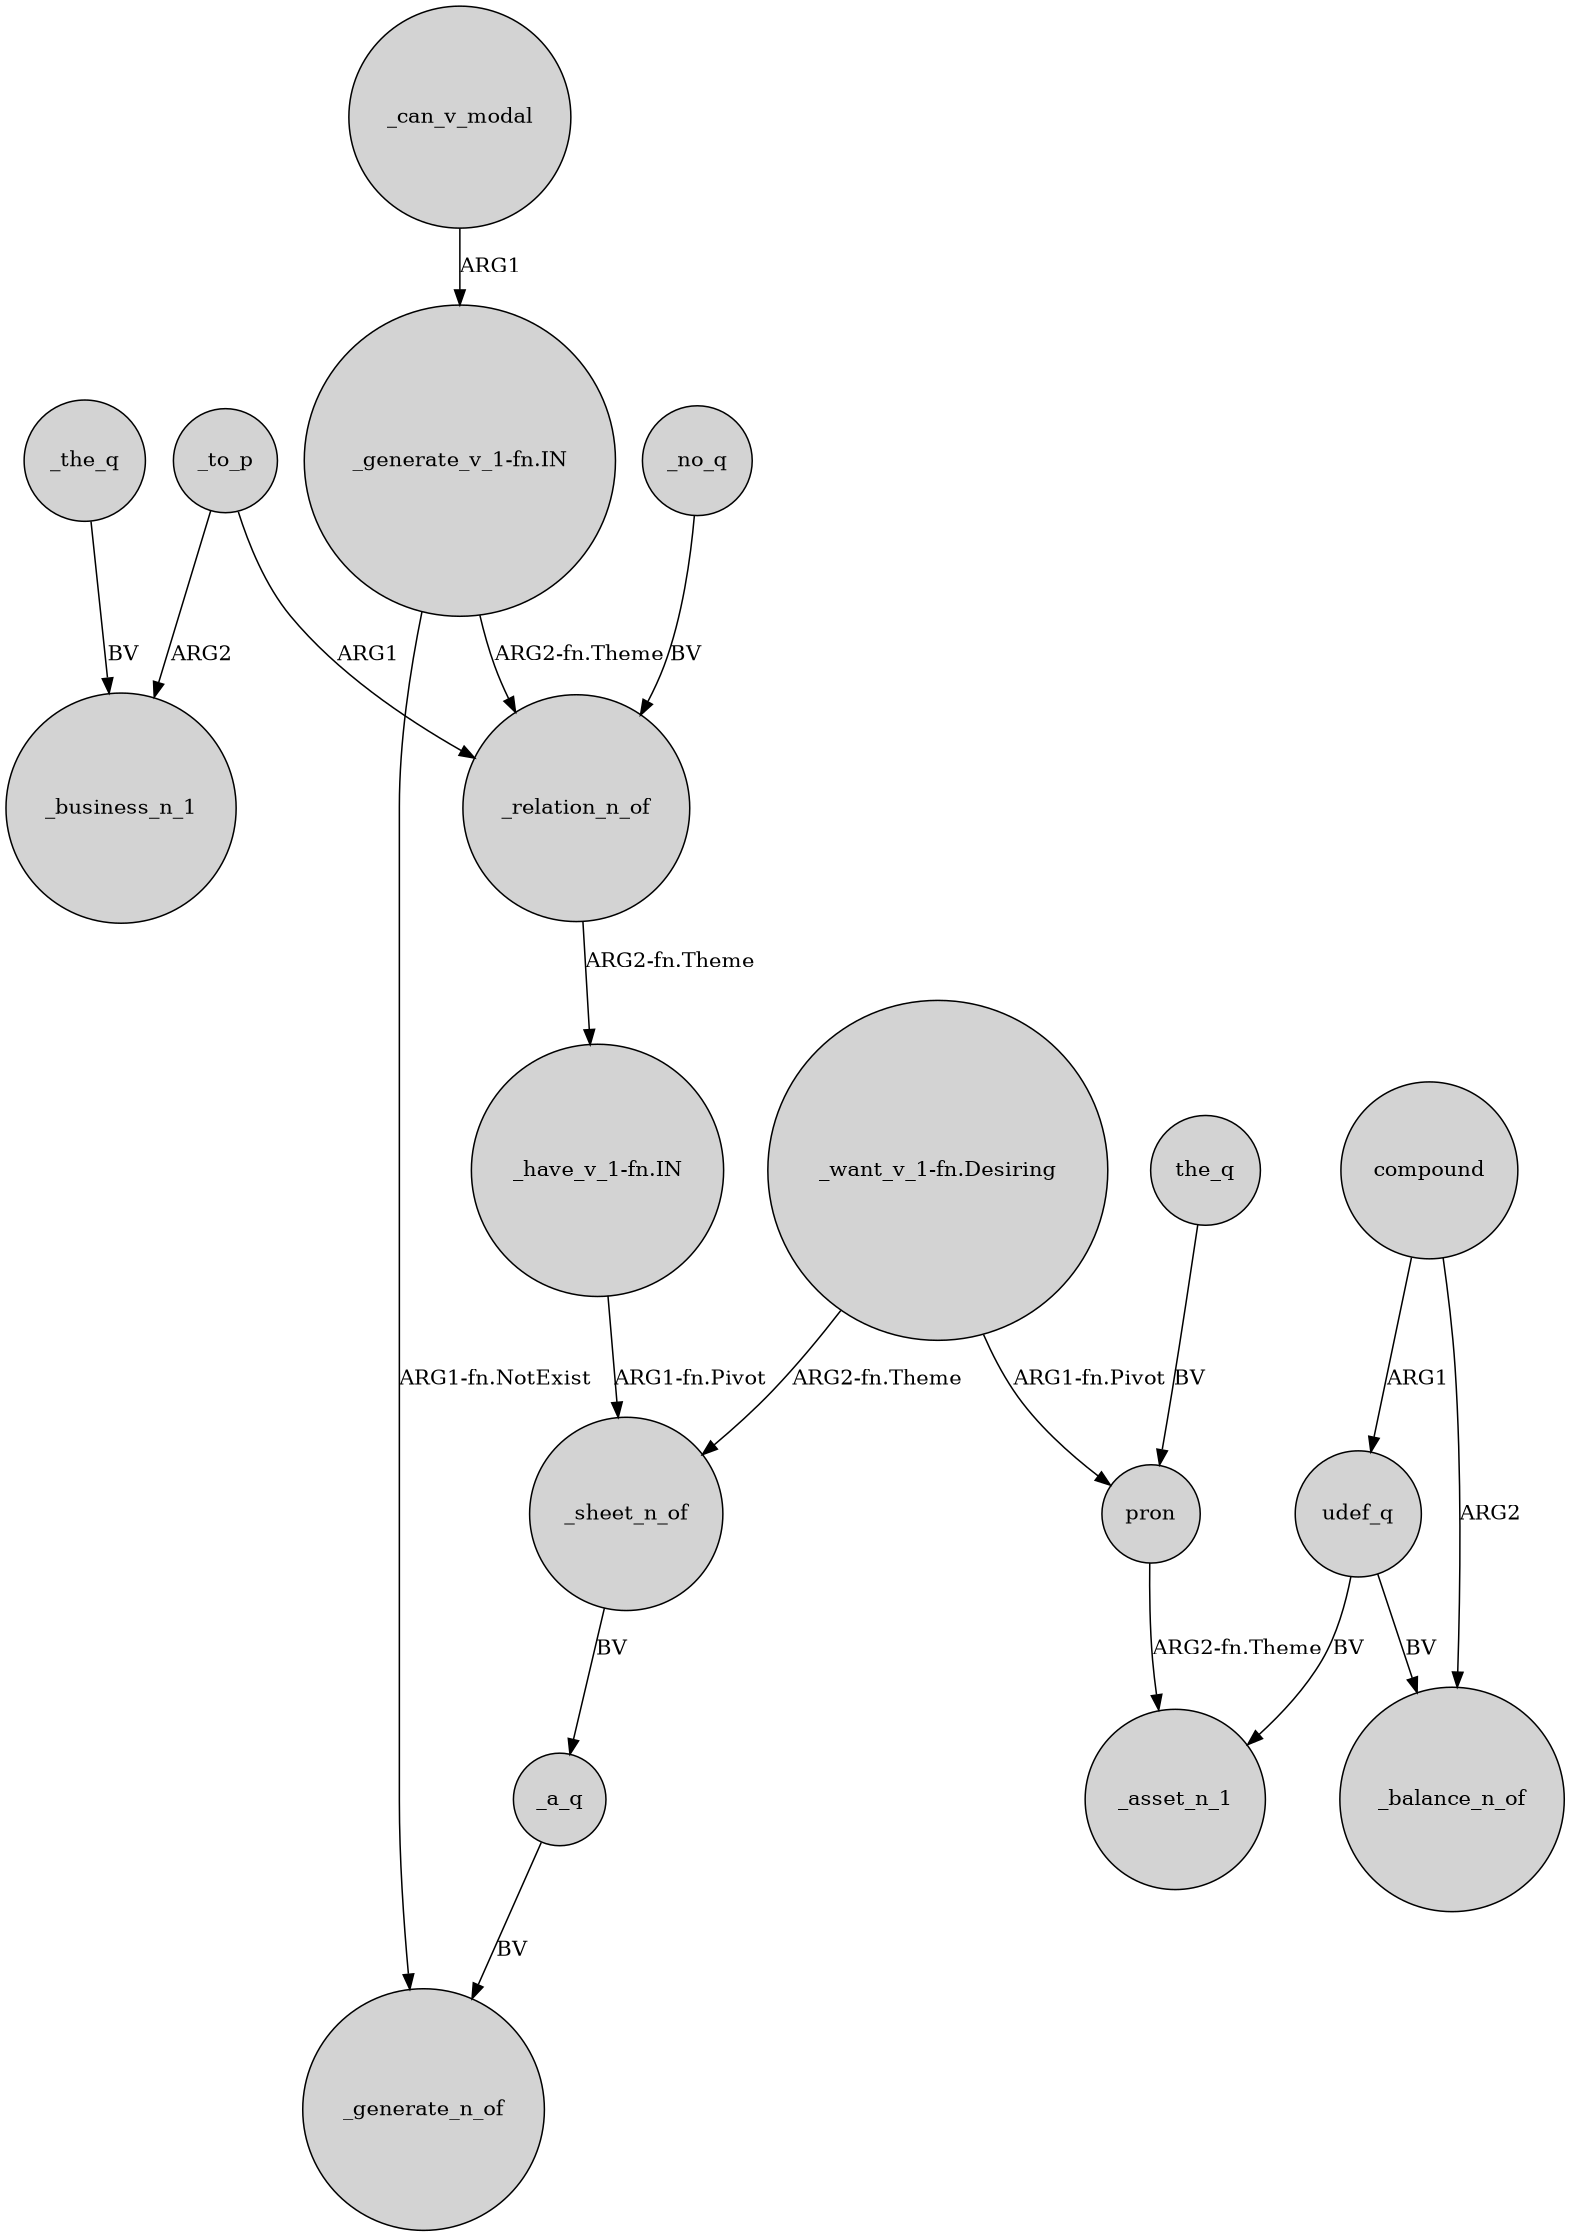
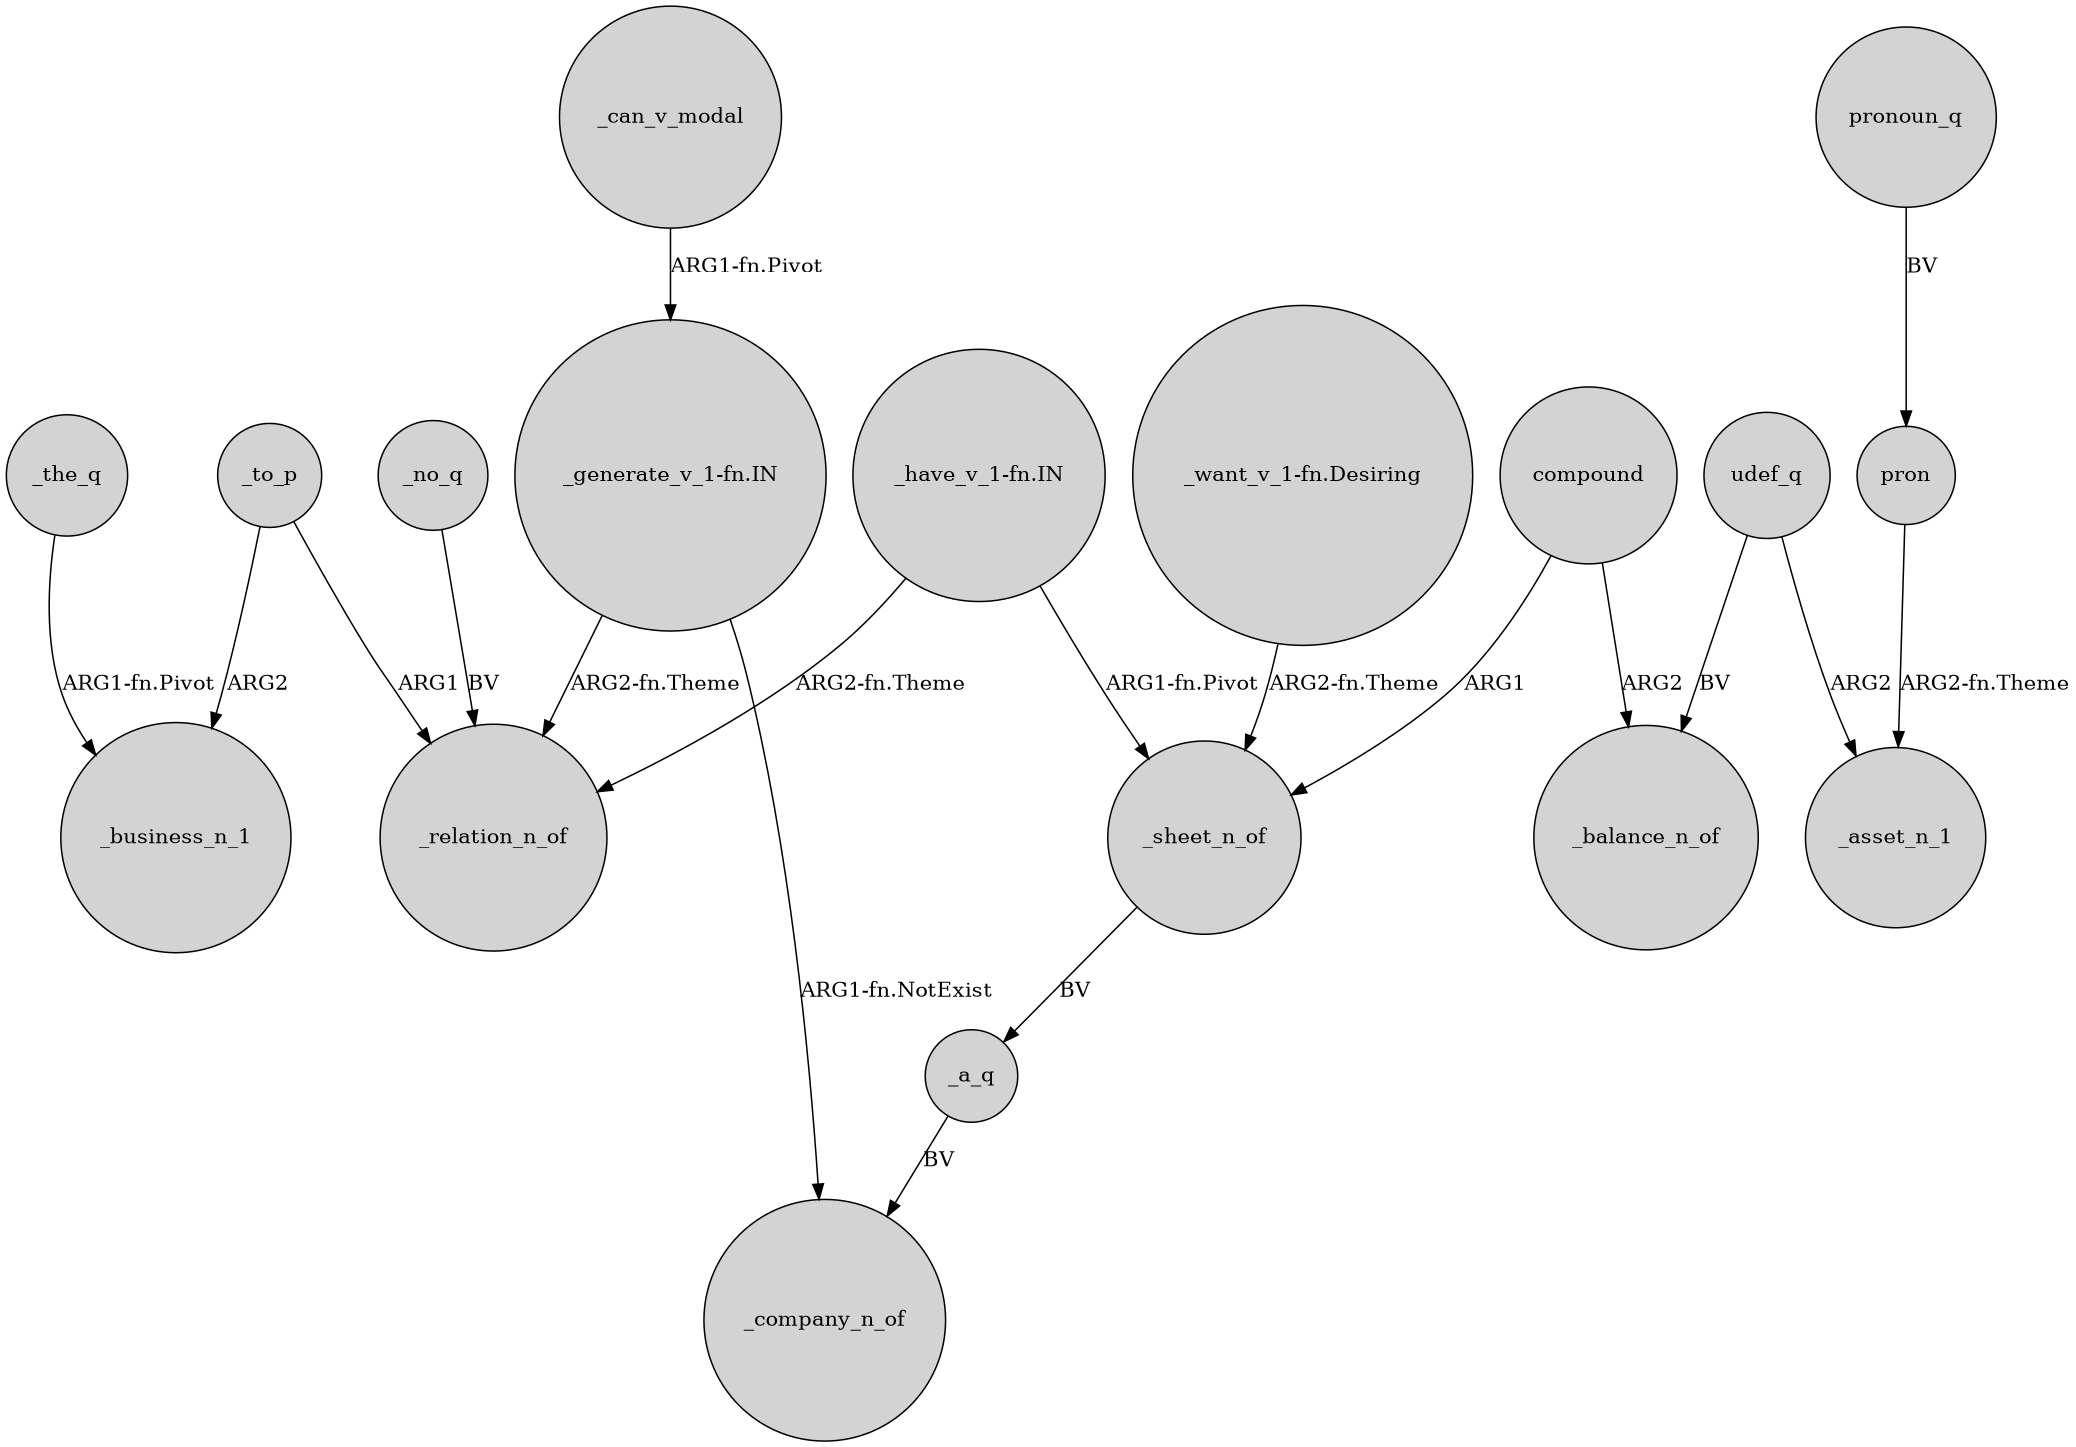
edge "_can_v_modal" -> "_generate_v_1-fn.IN": label "ARG1" -> "ARG1-fn.Pivot"
edge "_the_q" -> "_business_n_1": label "BV" -> "ARG1-fn.Pivot"
edge "_relation_n_of" -> "_have_v_1-fn.IN": reversed
node "the_q": label "the_q" -> "pronoun_q"
edge "compound" -> "udef_q": now "compound" -> "_sheet_n_of"
edge "_want_v_1-fn.Desiring" -> "pron": removed, label "ARG1-fn.Pivot"
edge "udef_q" -> "_asset_n_1": label "BV" -> "ARG2"
node "_generate_n_of": label "_generate_n_of" -> "_company_n_of"
